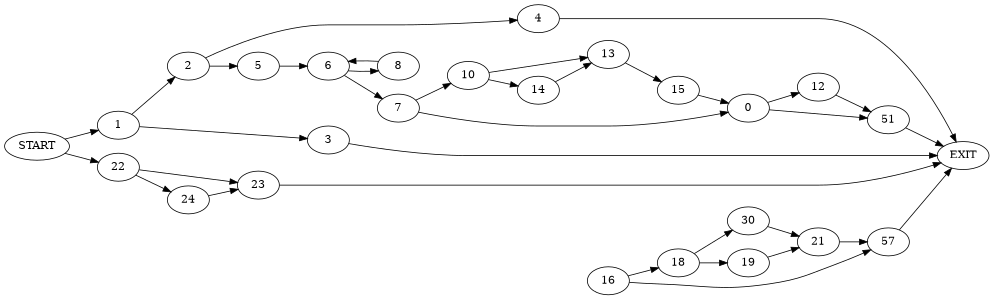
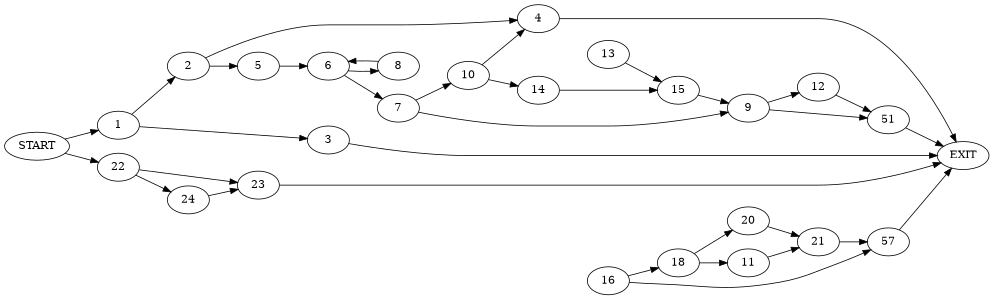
edge "10" -> "13": now "10" -> "4"
edge "14" -> "13": now "14" -> "15"
node "0": label "0" -> "9"
node "30": label "30" -> "20"
node "19": label "19" -> "11"
